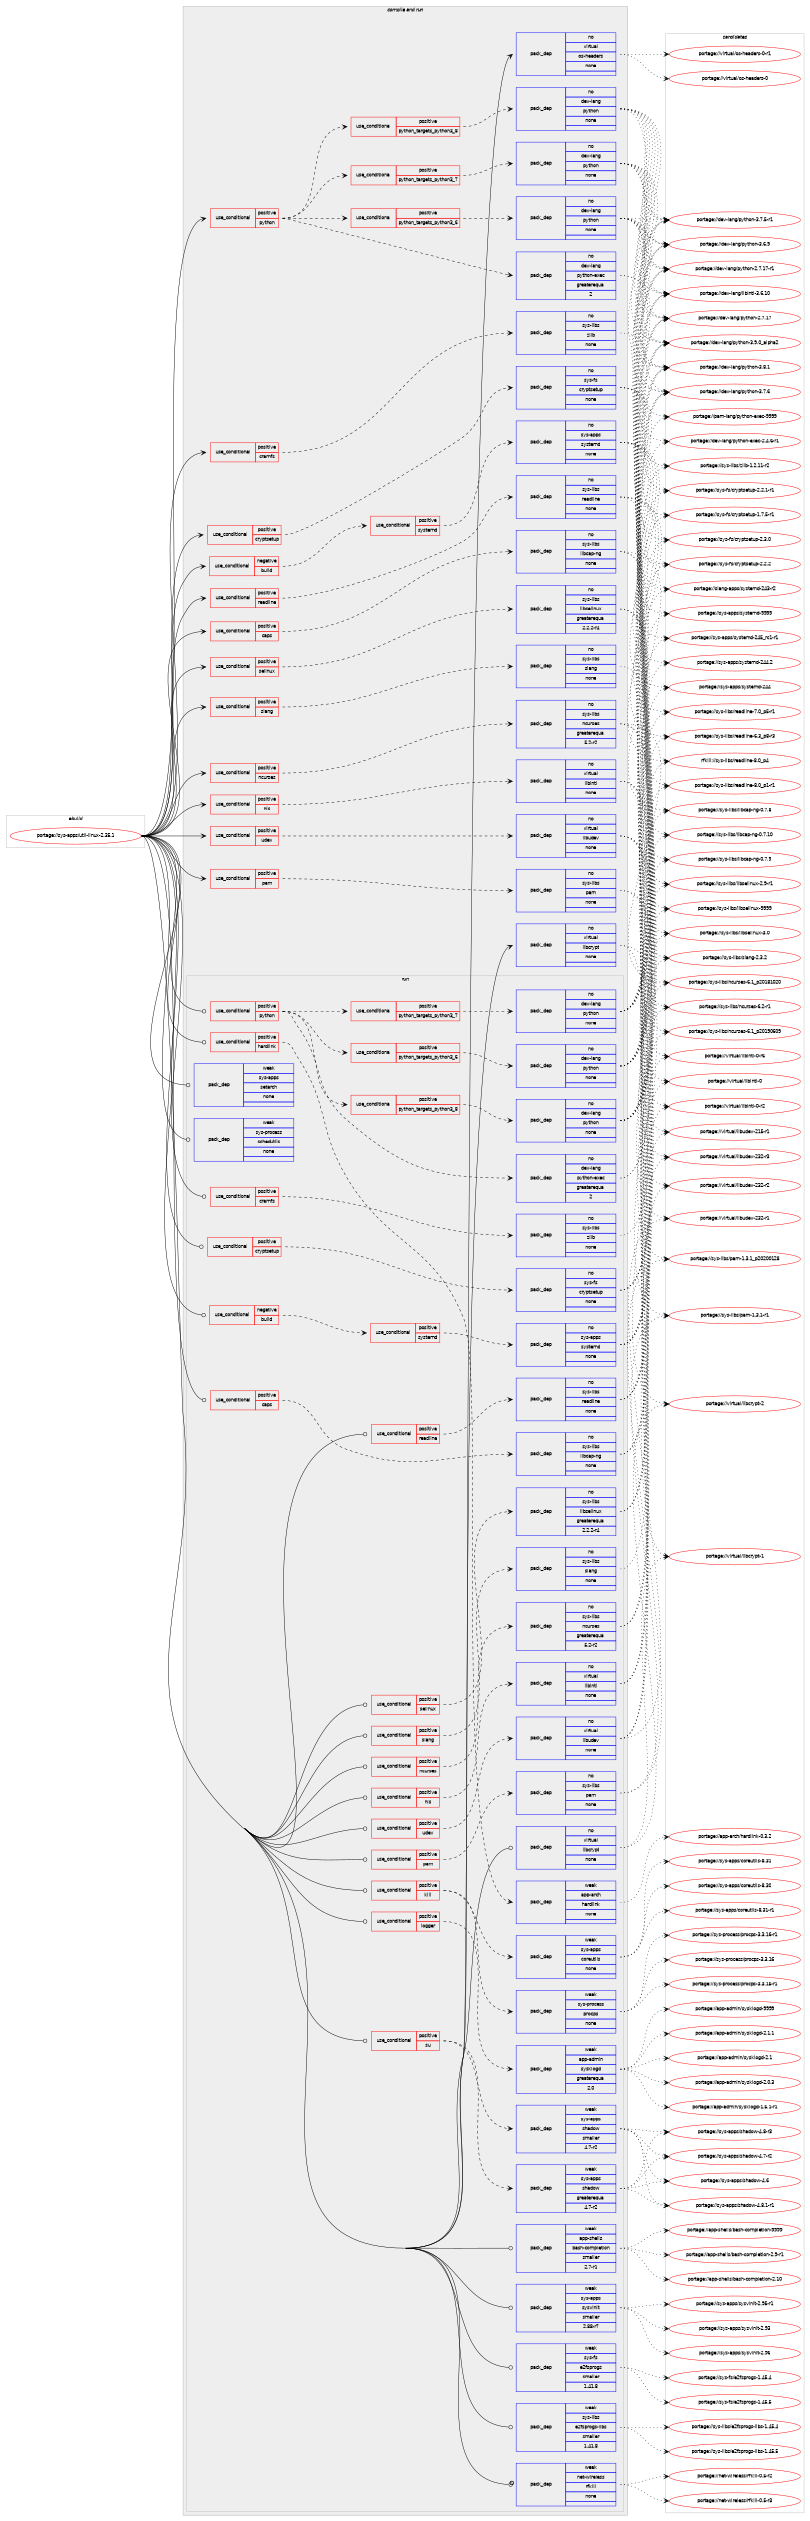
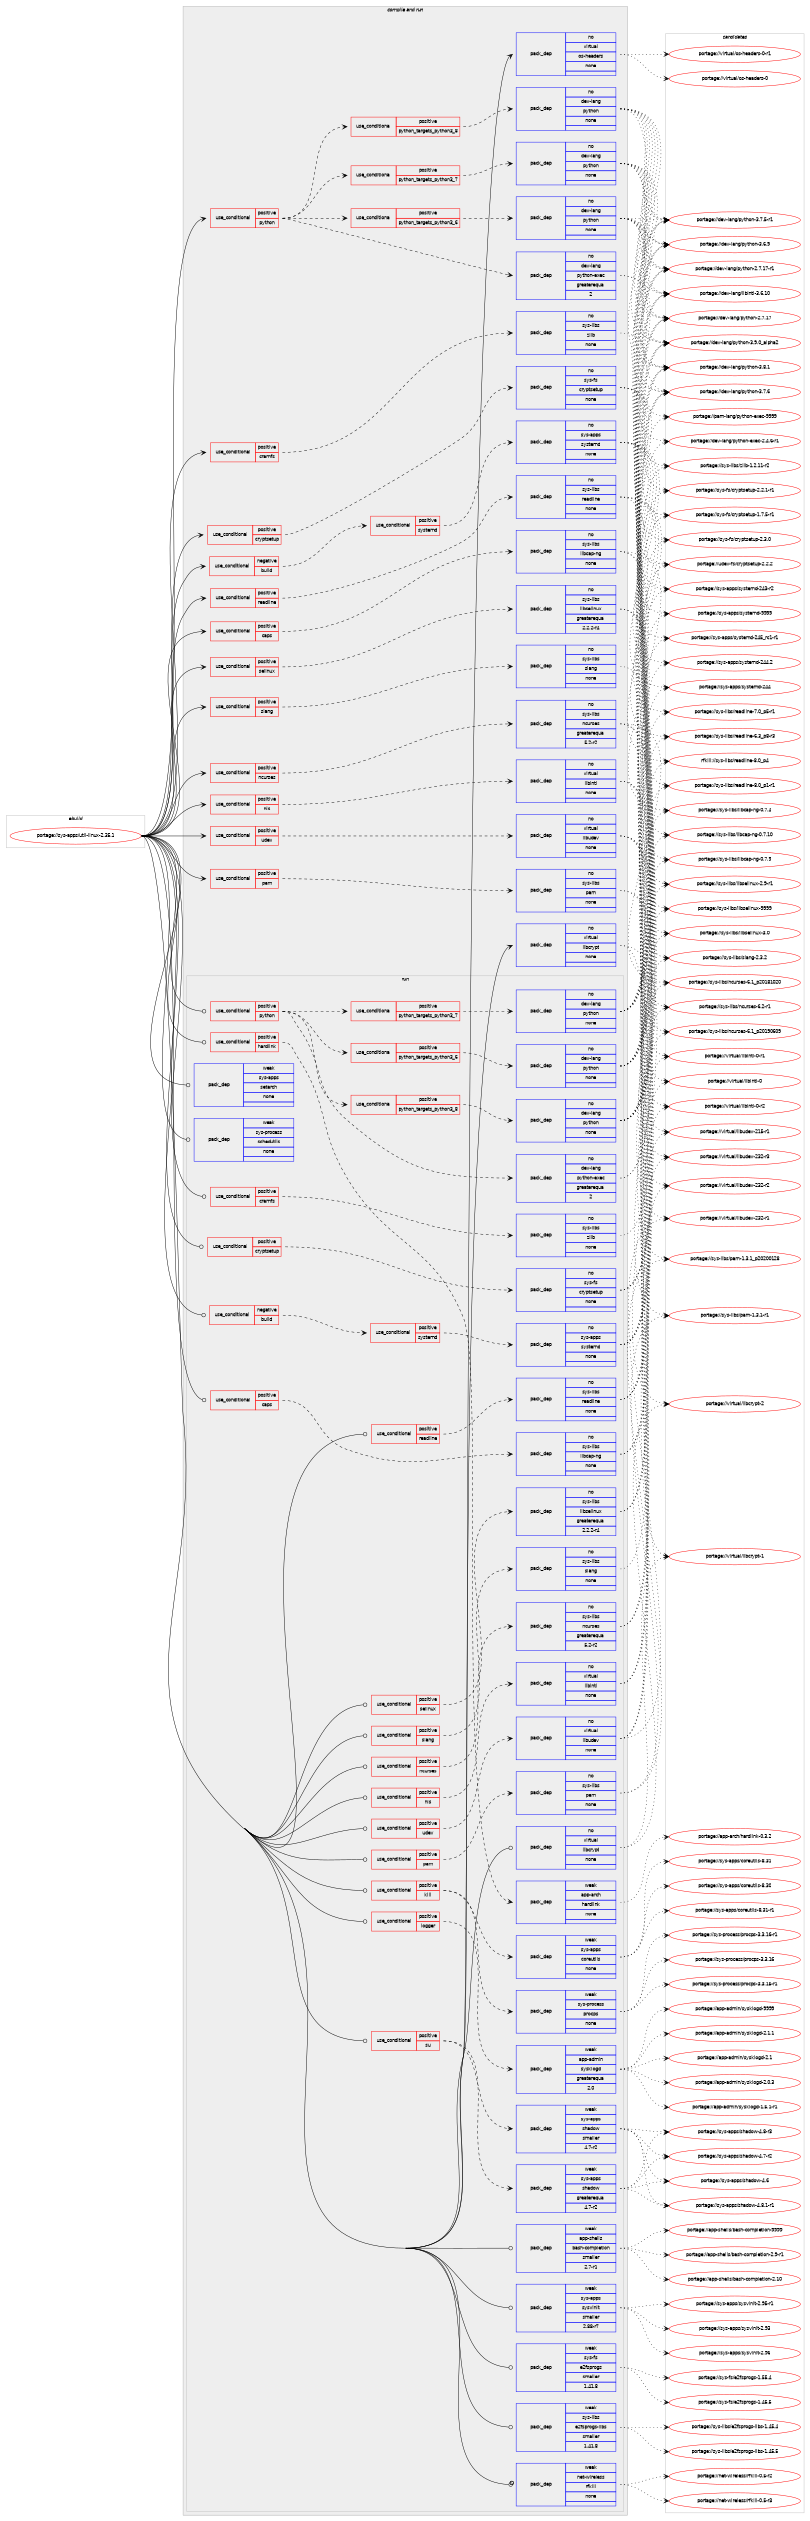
node "portage://sys-fs/cryptsetup-2.2.2": label "portage://sys-fs/cryptsetup-2.2.2" -> "portage://udev-fs/cryptsetup-2.2.2"
node "portage://slang-apps/systemd-243-r2": label "portage://slang-apps/systemd-243-r2" -> "portage://sys-apps/systemd-243-r2"
node "portage://sys-libs/libcap-ng-0.7.8": label "portage://sys-libs/libcap-ng-0.7.8" -> "portage://sys-libs/libcap-ng-0.7.4"
node "portage://virtual/libintl-0-r6": label "portage://virtual/libintl-0-r6" -> "portage://virtual/libintl-0-r1"
node "portage://sys-fs/e2fsprogs-1.45.4": label "portage://sys-fs/e2fsprogs-1.45.4" -> "portage://sys-fs/e2fsprogs-1.55.4"
